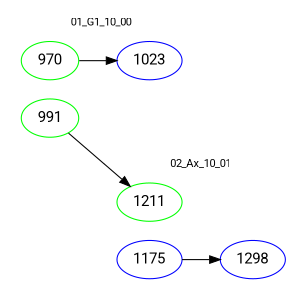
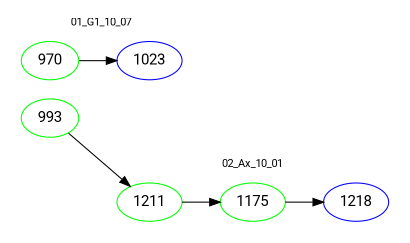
cluster "01_G1_10_00": label "01_G1_10_00" -> "01_G1_10_07"
node "991": label "991" -> "993"
edge "1211" -> "1175": added
node "1175": color blue -> green
node "1298": label "1298" -> "1218"
